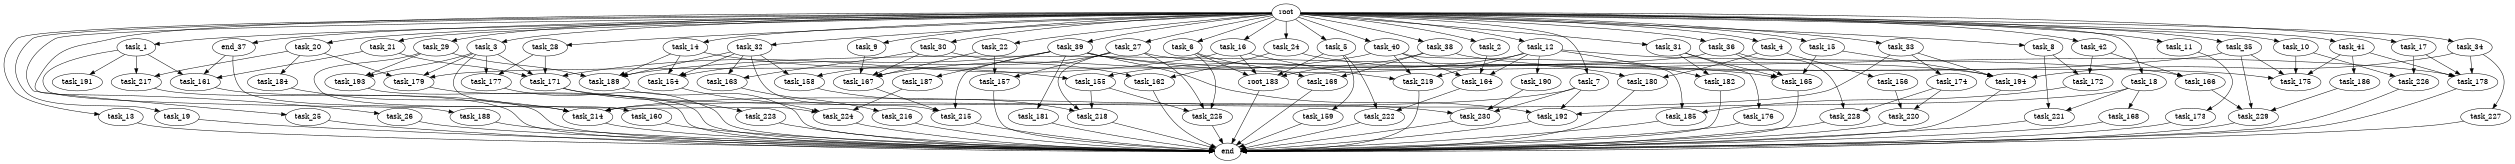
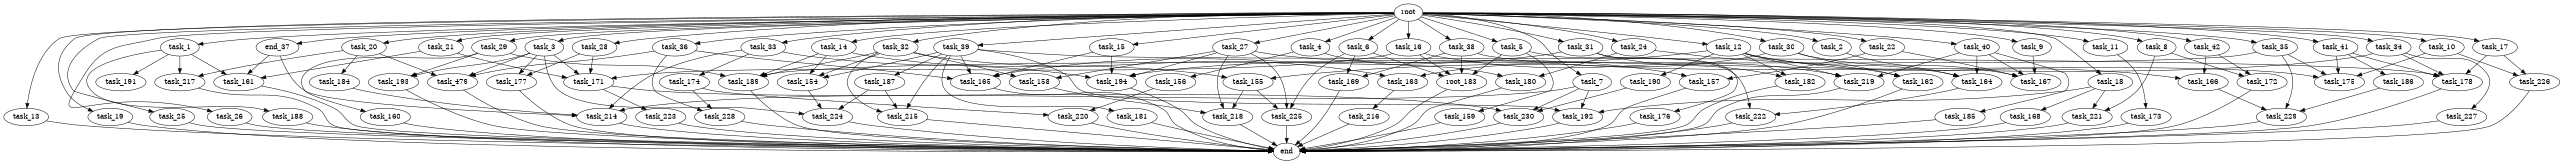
node "task_179": label "task_179" -> "task_479"
edge "task_167" -> "task_215": now "task_187" -> "task_215"
edge "task_172" -> "task_185": now "task_172" -> "end"
